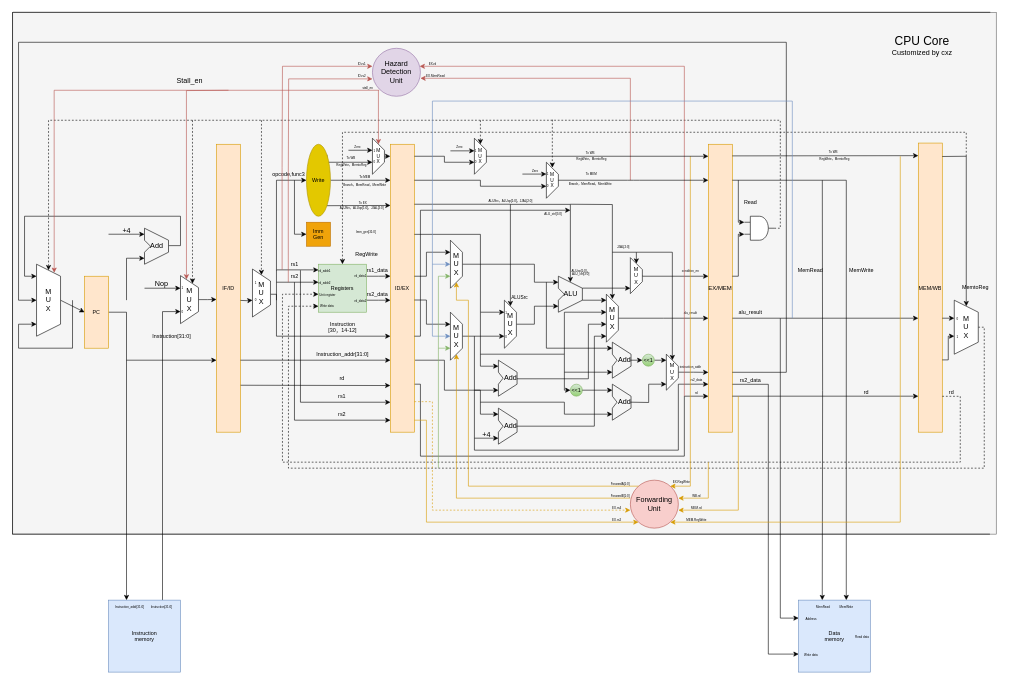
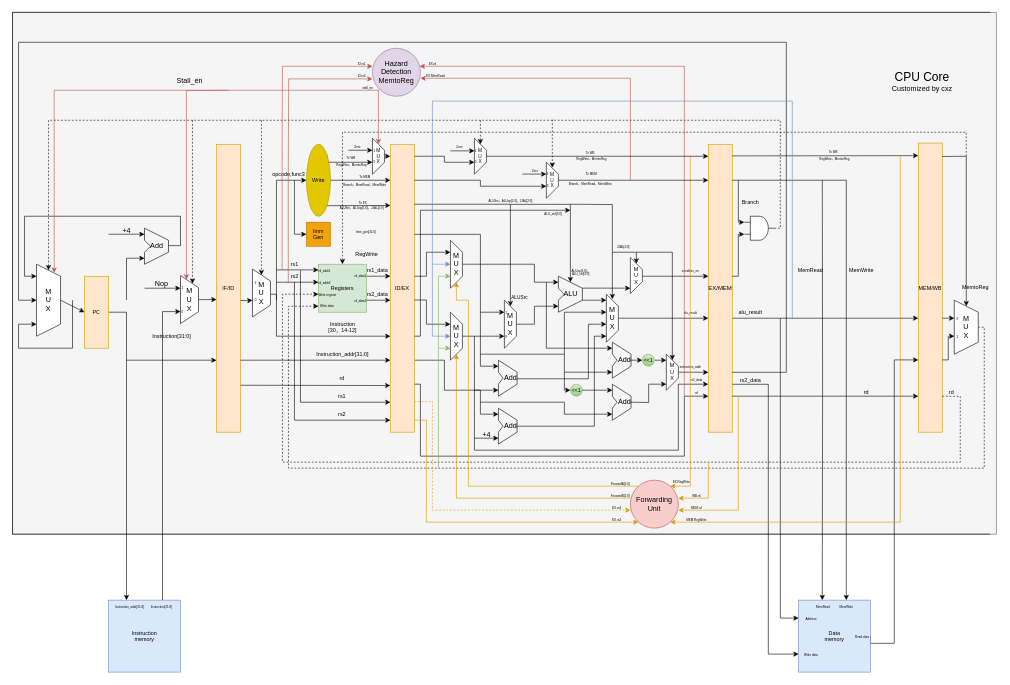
node "CPU Core Customized by cxz": moved (922, 45) -> (922, 81)
node "Hazard Detection Unit": label "Hazard Detection Unit" -> "Hazard Detection MemtoReg"
node "Read": label "Read" -> "Branch"
node "Unit register": label "Unit register" -> "Write register"
edge "Data memory" -> "MEM/WB": added
